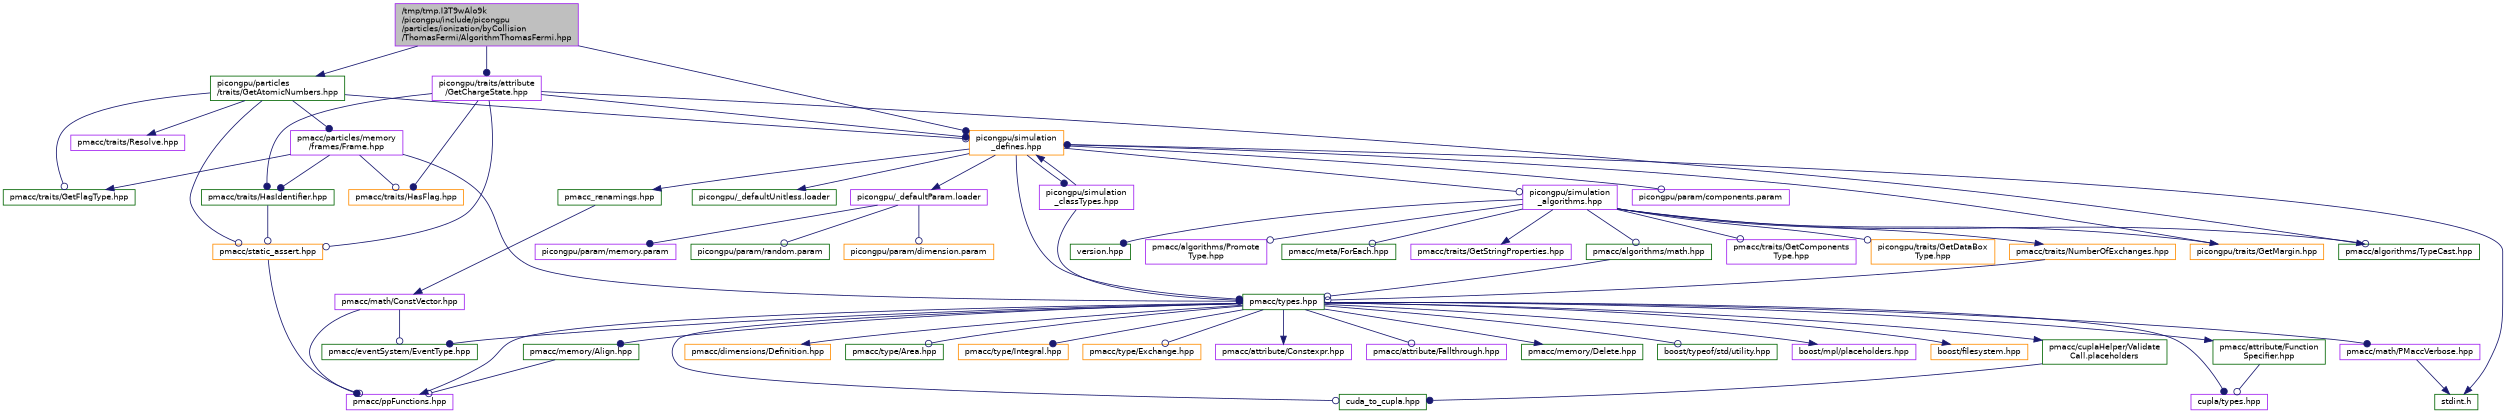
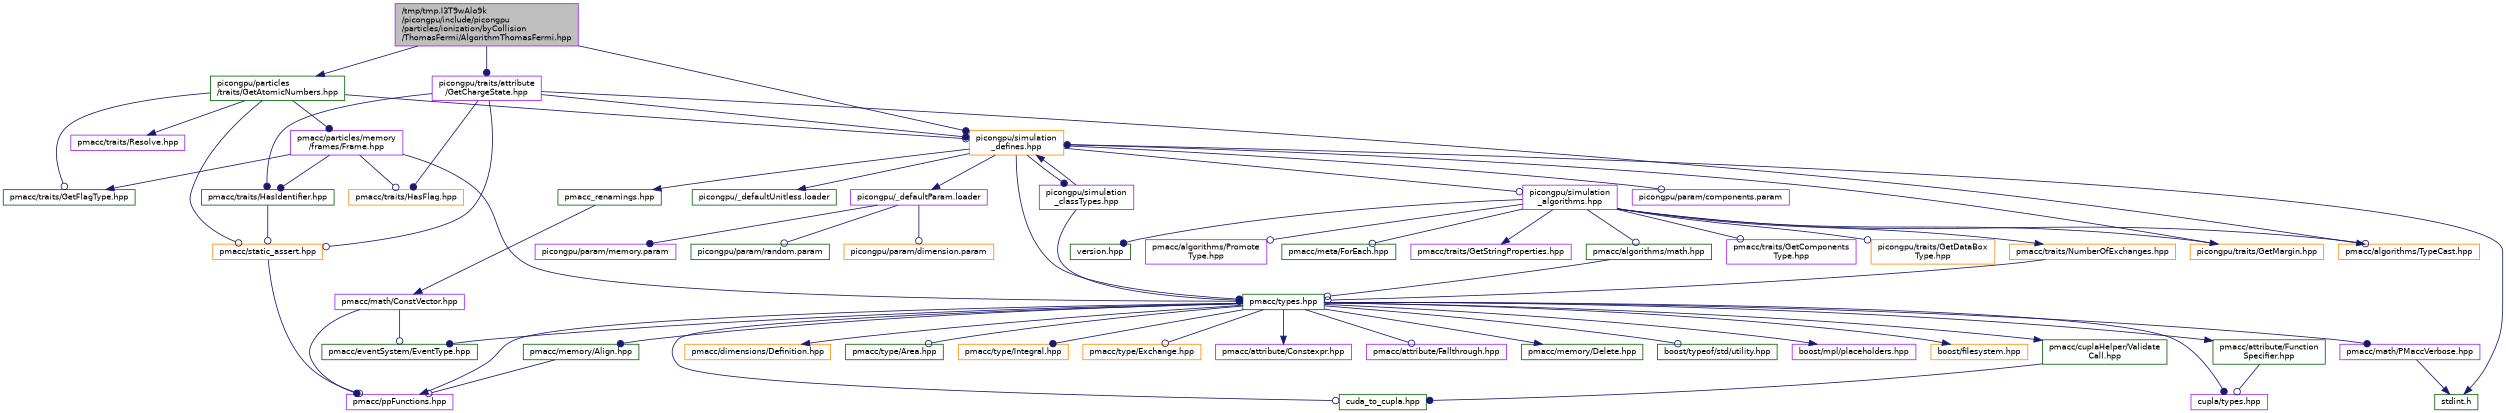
node "pmacc/algorithms/TypeCast.hpp": color darkgreen -> darkorange
node "pmacc/cuplaHelper/Validate Call.placeholders": label "pmacc/cuplaHelper/Validate Call.placeholders" -> "pmacc/cuplaHelper/Validate Call.hpp"
